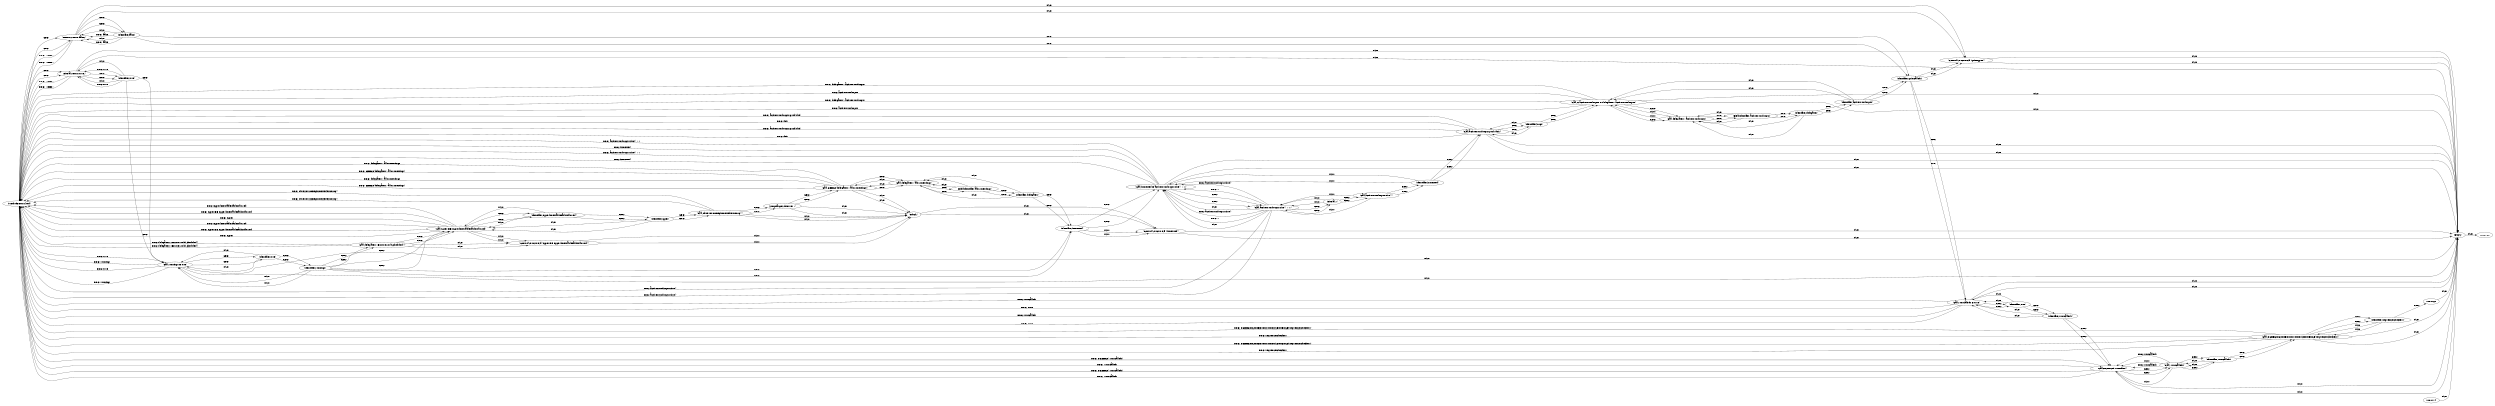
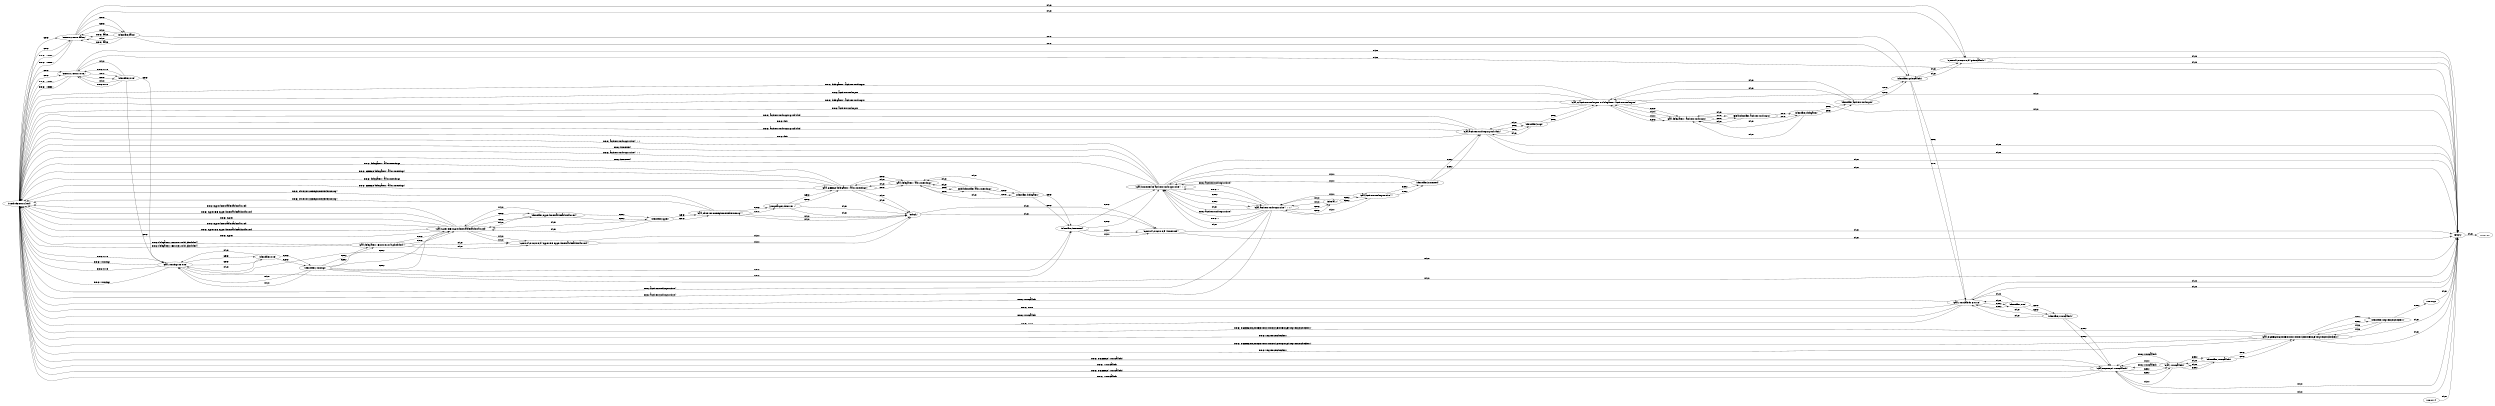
node "(ControlStructure,if (quit_type_))": label "(ControlStructure,if (quit_type_))" -> "(ControlStructure,if (quit_called_))"
node "(Literal,return true;)": label "(Literal,return true;)" -> "(Return,return true;)"
node "(Call,DCHECK(!run_this_))": label "(Call,DCHECK(!run_this_))" -> "(Call,DCHECK(!run_called_))"
